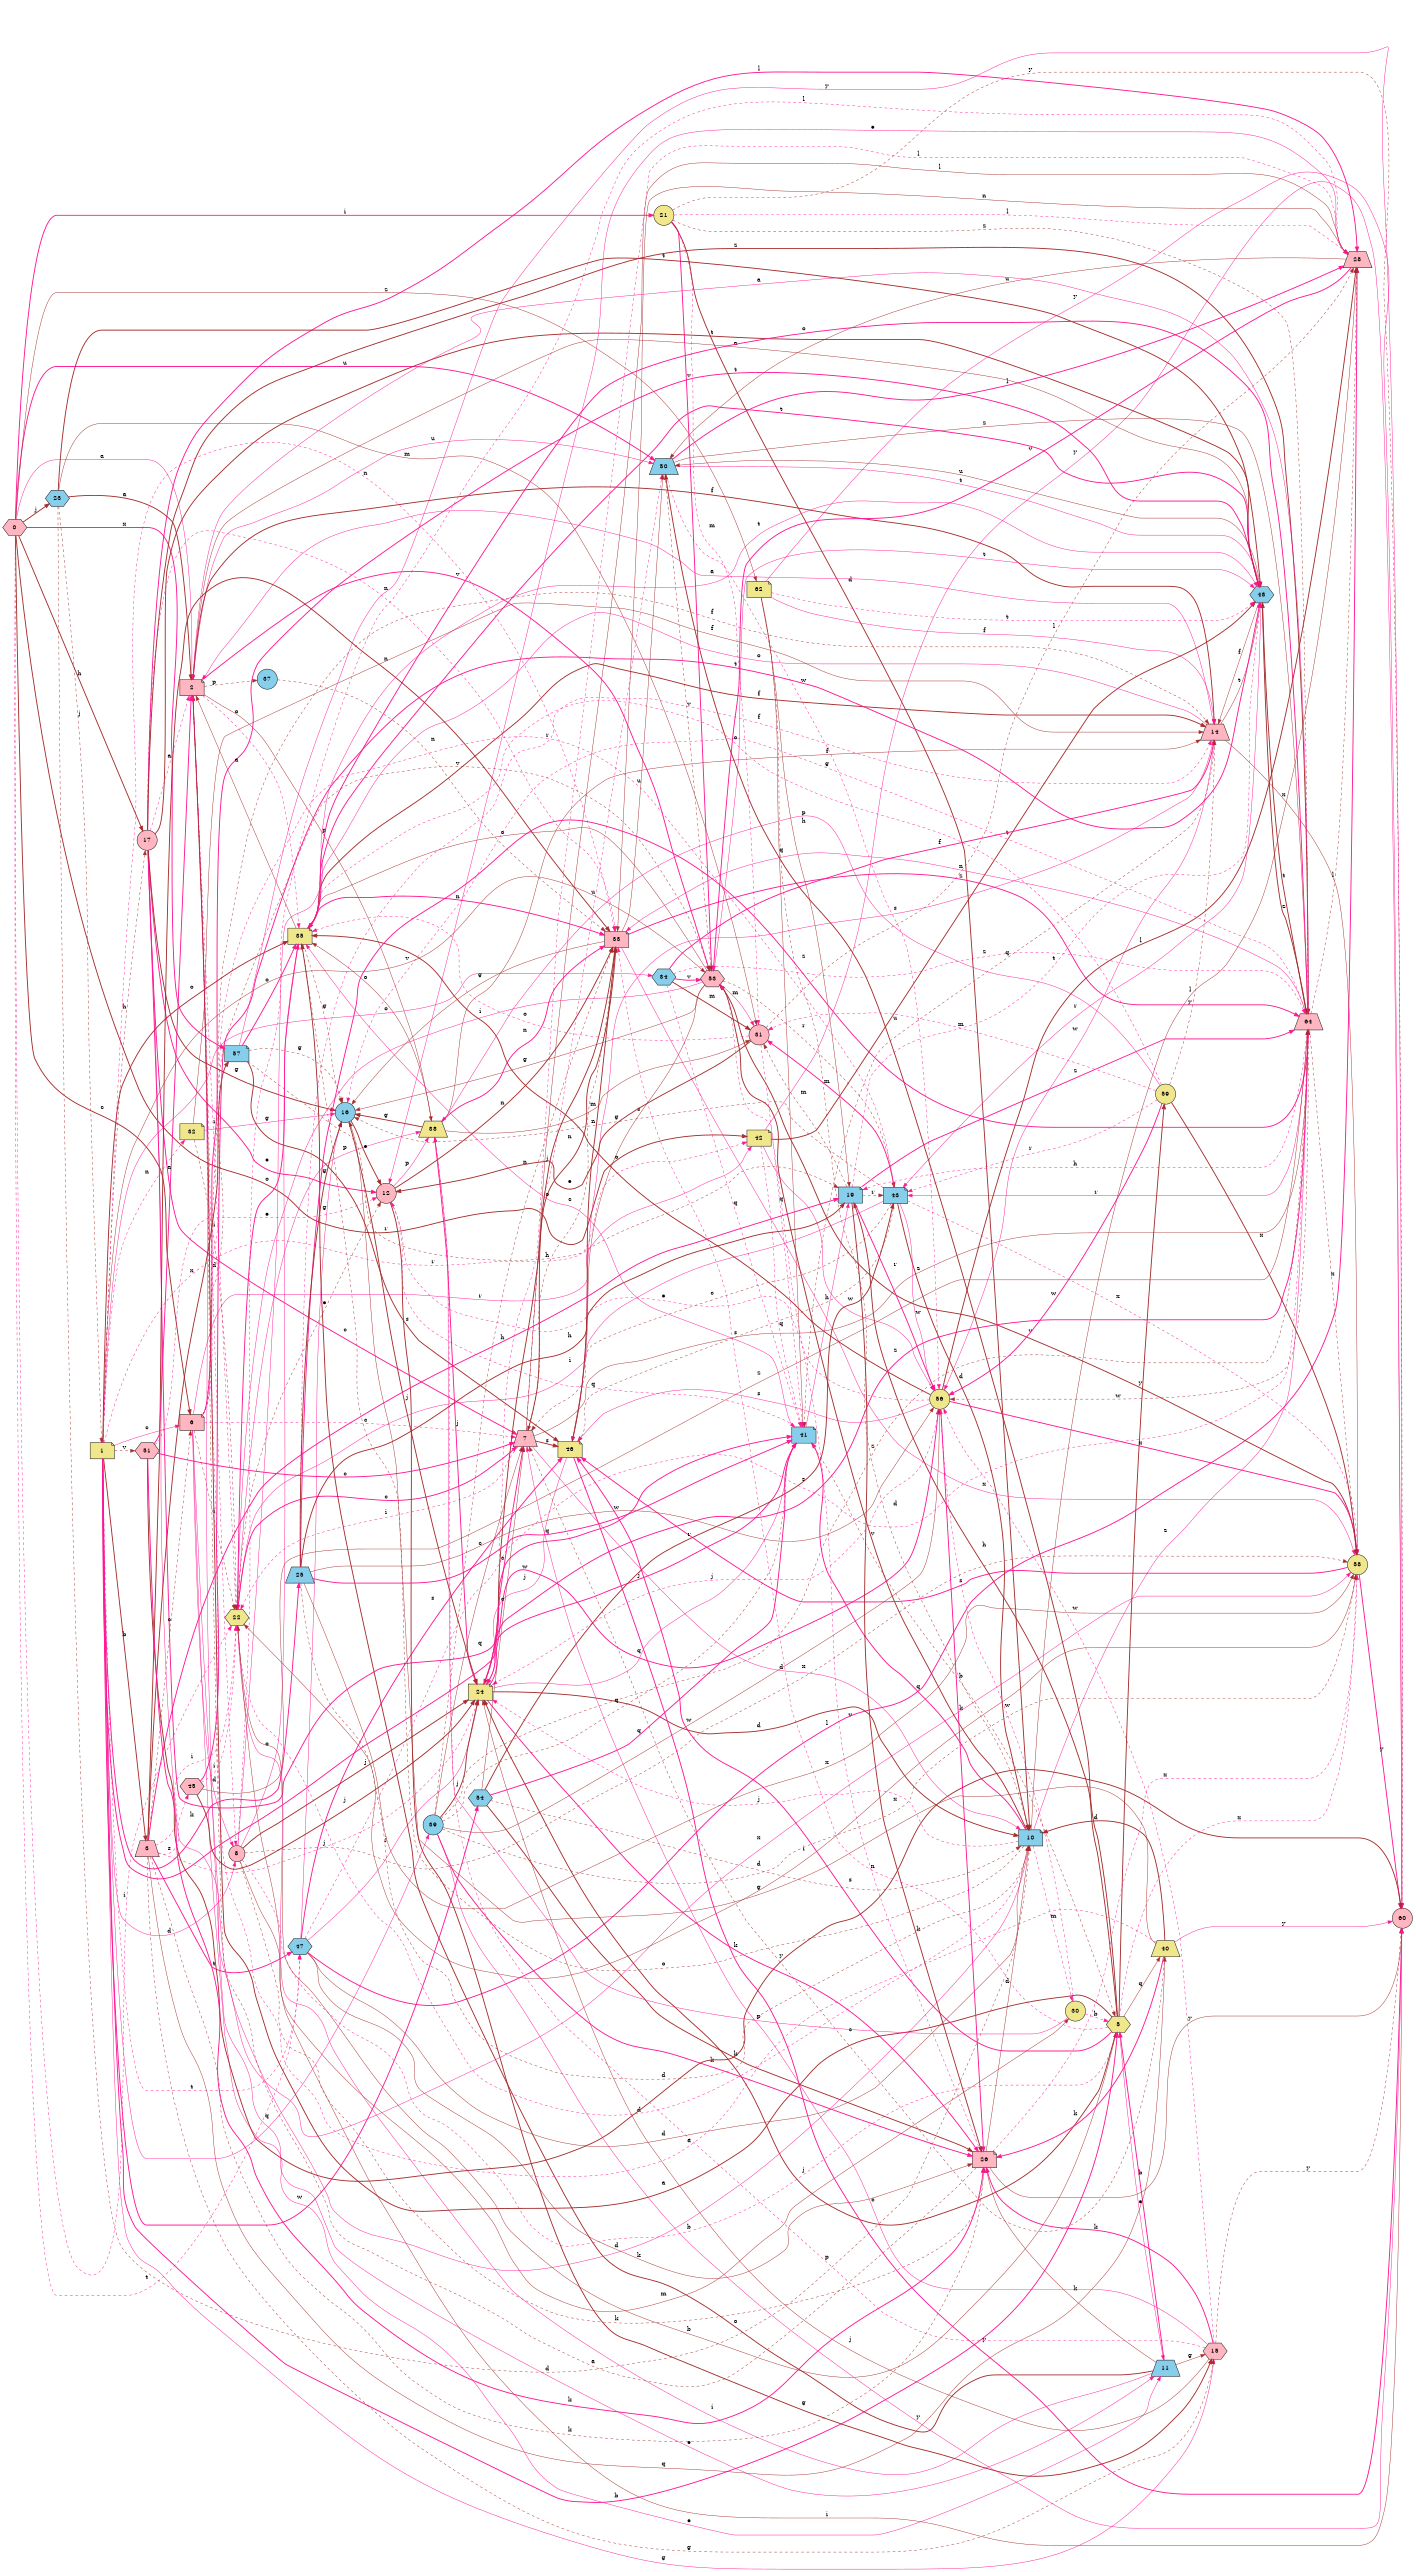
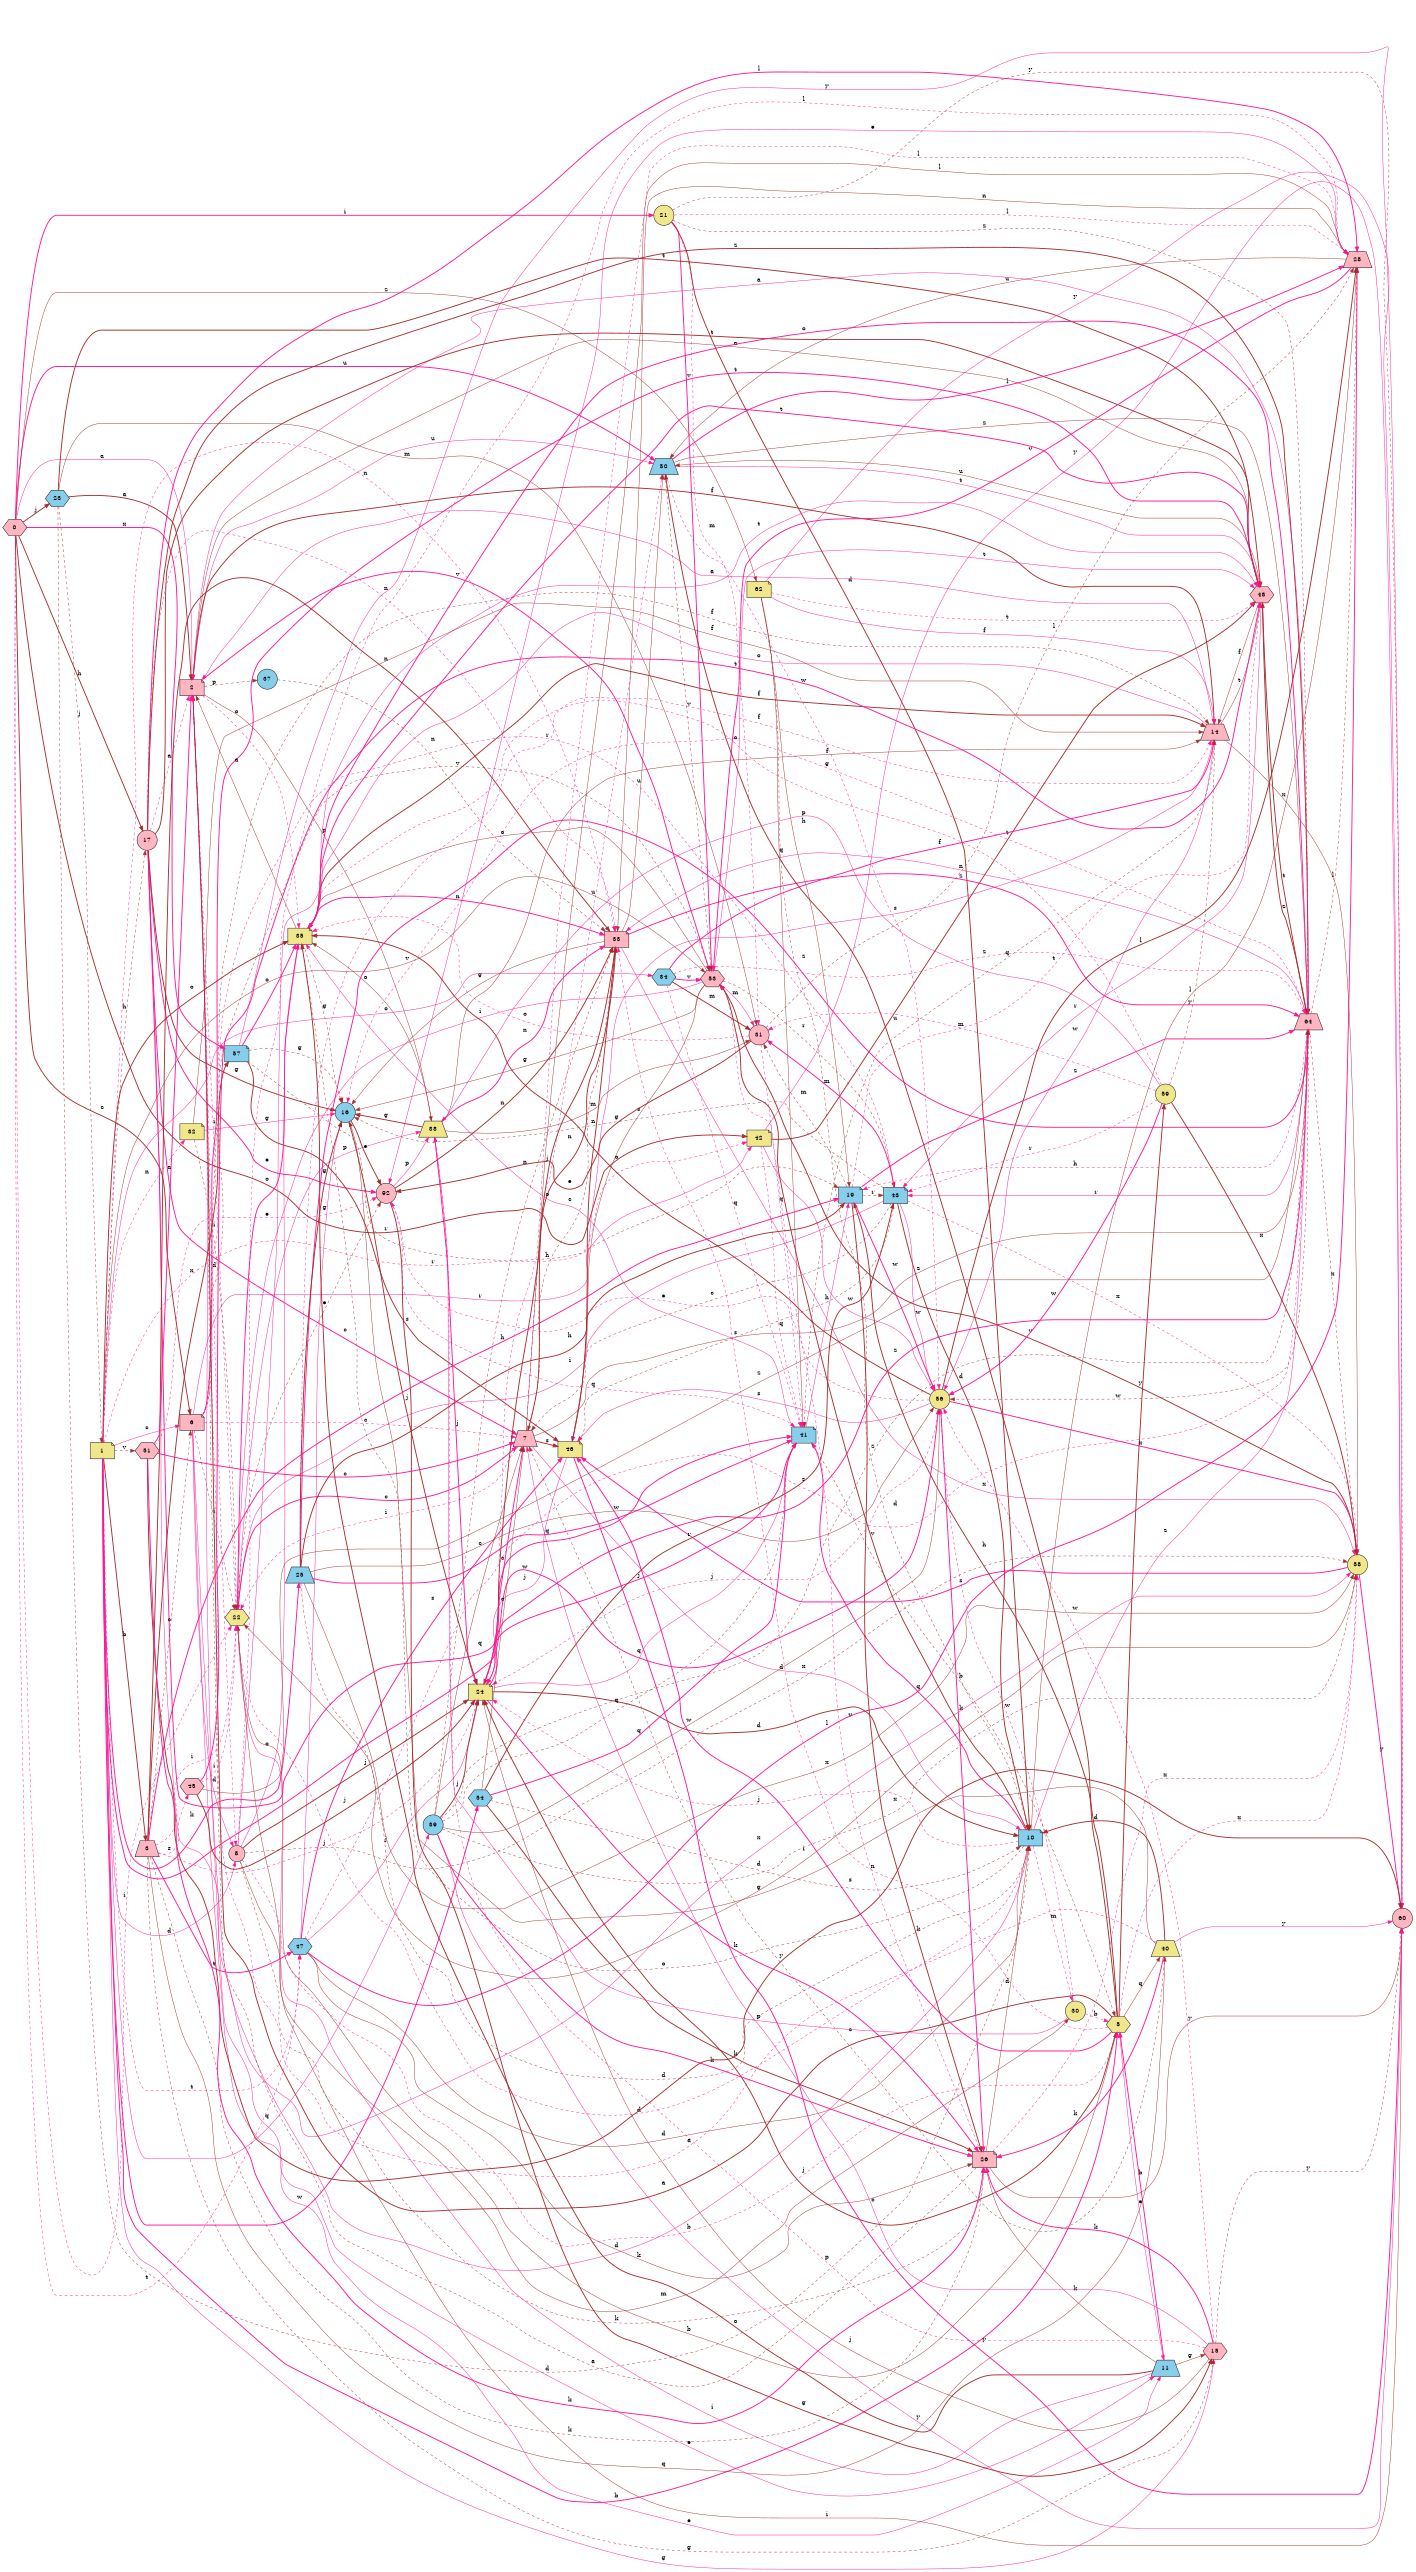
node "48": fillcolor skyblue -> lightpink
node "12": label "12" -> "92"
edge "19" -> "56": label "r" -> "w"
